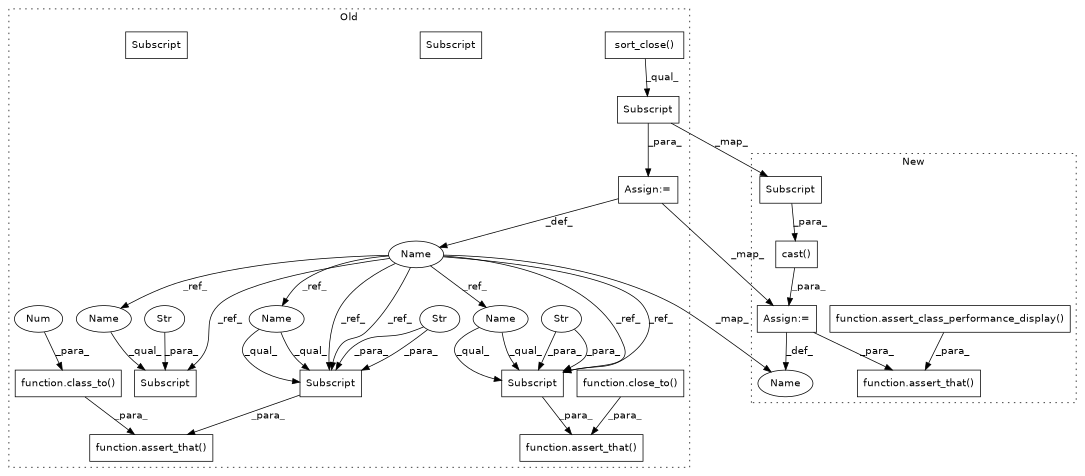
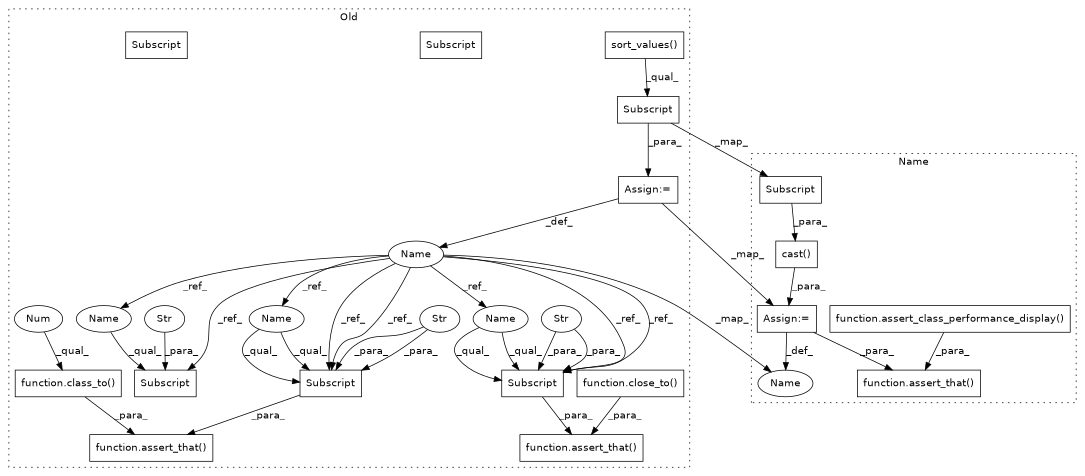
node "sort_close()": label "sort_close()" -> "sort_values()"
cluster "New": label "New" -> "Name"
edge "Num" -> "function.class_to()": label "_para_" -> "_qual_"
